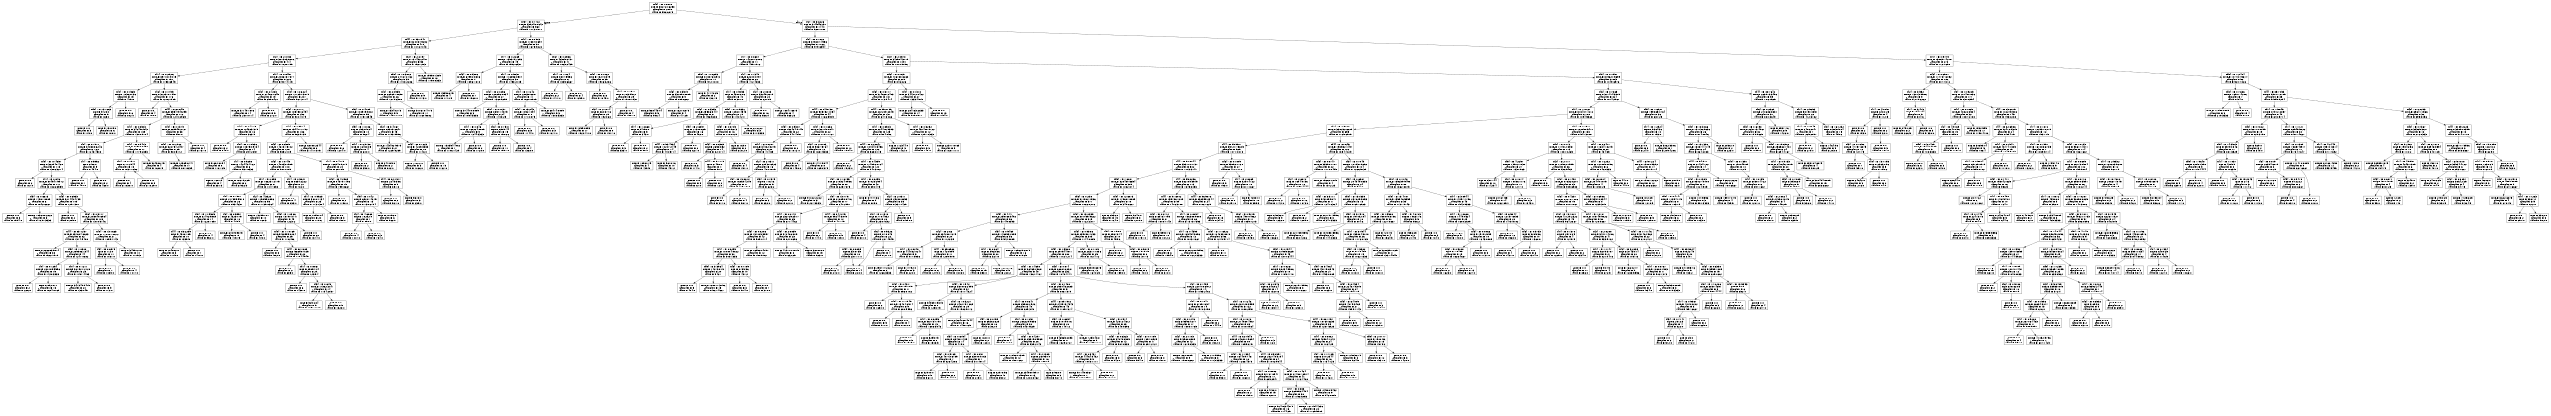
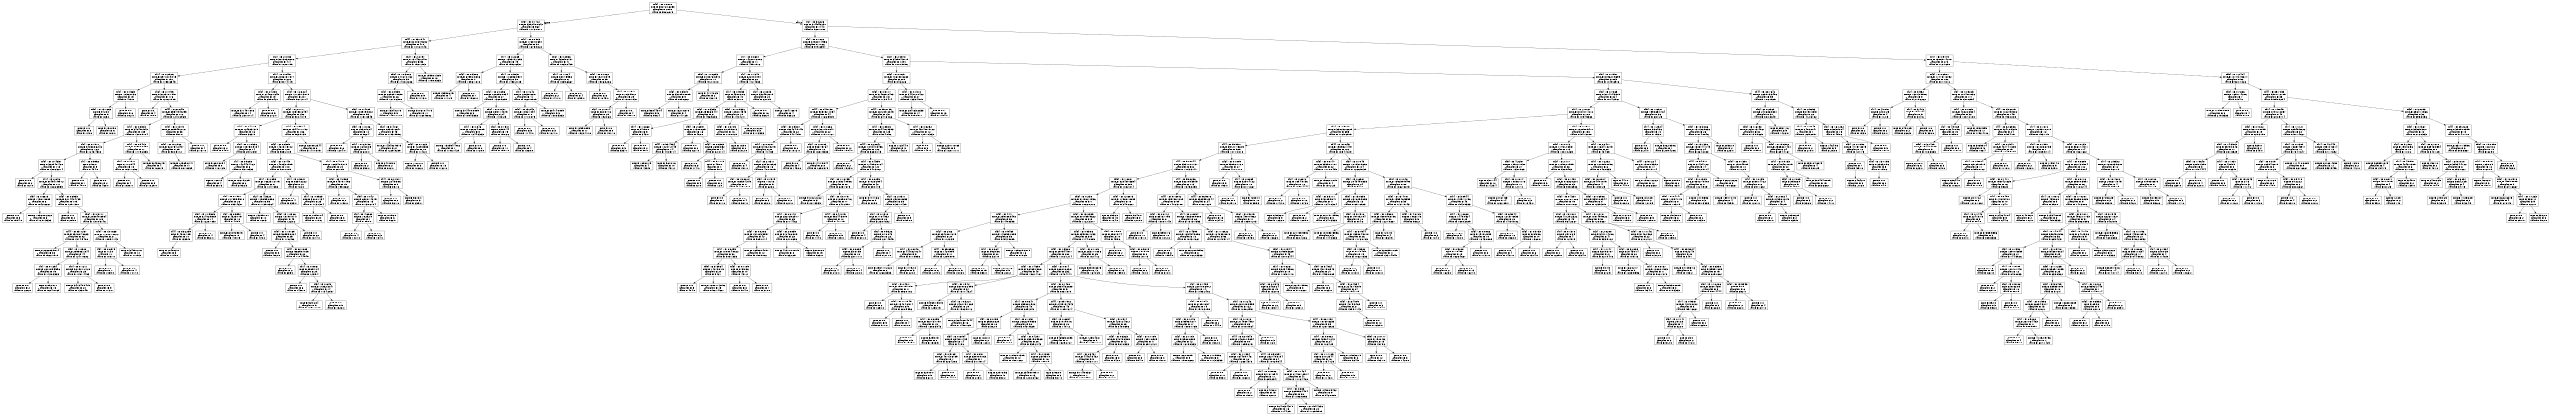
edge "X[2] <= 2.0803 mse = 33249.2275 samples = 20 value = 621.85" -> "mse = 0.0 samples = 16 value = 536.0": now "X[1] <= 0.9053 mse = 43800.86 samples = 40 value = 307.8" -> "mse = 0.0 samples = 16 value = 536.0"
edge "X[2] <= 3.952 mse = 13073.9506 samples = 9 value = 219.2222" -> "X[7] <= 4.0057 mse = 6480.25 samples = 4 value = 112.5": added
edge "X[5] <= 1.6921 mse = 199865.0764 samples = 36 value = 631.25" -> "X[7] <= 1.2924 mse = 9364.36 samples = 10 value = 153.8": added
edge "X[5] <= 1.0186 mse = 153279.24 samples = 10 value = 962.4" -> "X[1] <= 0.9138 mse = 164308.5 samples = 4 value = 600.0": reversed
edge "mse = 0.0 samples = 2 value = 193.0" -> "X[3] <= 0.7656 mse = 47157.6875 samples = 12 value = 427.75": now "X[8] <= 16.1232 mse = 58375.84 samples = 15 value = 499.6" -> "X[3] <= 0.7656 mse = 47157.6875 samples = 12 value = 427.75"
edge "mse = 0.0 samples = 2 value = 32.0" -> "mse = 0.0 samples = 3 value = 787.0": now "X[8] <= 16.1232 mse = 58375.84 samples = 15 value = 499.6" -> "mse = 0.0 samples = 3 value = 787.0"
edge "X[3] <= 0.8705 mse = 8129.5273 samples = 16 value = 110.8125" -> "X[3] <= 0.6565 mse = 2658.352 samples = 14 value = 82.0714": now "X[5] <= 2.6897 mse = 11308.625 samples = 16 value = 492.0" -> "X[3] <= 0.6565 mse = 2658.352 samples = 14 value = 82.0714"
node "mse = 0.0 samples = 3 value = 148.0": label "mse = 0.0 samples = 3 value = 148.0" -> "mse = 0.0 value = 3 value = 148.0"
edge "X[8] <= 19.0058 mse = 12673.2 samples = 15 value = 629.0" -> "X[1] <= 0.978 mse = 7230.25 samples = 12 value = 670.5": removed
edge "X[7] <= 2.5532 mse = 120603.5208 samples = 12 value = 567.75" -> "X[8] <= 18.4602 mse = 20667.1875 samples = 4 value = 899.75": added
edge "X[8] <= 13.7155 mse = 23632.56 samples = 5 value = 199.2" -> "mse = 24642.0 samples = 3 value = 276.0": now "mse = 0.0 samples = 7 value = 591.0" -> "mse = 24642.0 samples = 3 value = 276.0"
edge "mse = 0.0 samples = 9 value = 1829.0" -> "X[0] <= 0.1511 mse = 17.2544 samples = 13 value = 1831.7692": reversed
edge "mse = 111470.8889 samples = 9 value = 667.6667" -> "mse = 0.0 samples = 2 value = 818.0": now "X[5] <= 2.9478 mse = 80.2222 samples = 6 value = 830.6667" -> "mse = 0.0 samples = 2 value = 818.0"
edge "X[1] <= 1.0135 mse = 60381.4722 samples = 6 value = 897.1667" -> "X[5] <= 2.8824 mse = 21336.1875 samples = 4 value = 745.25": added
node "mse = 0.0 samples = 2 value = 882.0": added
node "mse = 23.4722 value = 6 value = 1276.1667": label "mse = 23.4722 value = 6 value = 1276.1667" -> "mse = 23.4722 samples = 6 value = 1276.1667"
node "mse = 4556.25 samples = 2 value = 214.5": removed
node "X[3] <= 0.6979 mse = 112.0 samples = 11 value = 1031.0": label "X[3] <= 0.6979 mse = 112.0 samples = 11 value = 1031.0" -> "X[3] <= 0.6979 mse = 112.0 value = 11 value = 1031.0"
node "mse = 0.0 samples = 7 value = 1410.0": removed
edge "X[6] <= 0.5326 mse = 87.8843 samples = 22 value = 227.4545" -> "mse = 0.0 samples = 14 value = 228.0": now "X[6] <= 0.5326 mse = 87.8843 samples = 22 value = 227.4545" -> "X[5] <= 2.8839 mse = 33.8765 samples = 18 value = 231.1111"
node "mse = 0.0 samples = 11 value = 907.0": removed
node "mse = 0.0 samples = 17 value = 856.0": removed
node "X[6] <= 0.0346 mse = 3468.24 samples = 14 value = 1320.6": label "X[6] <= 0.0346 mse = 3468.24 samples = 14 value = 1320.6" -> "X[6] <= 0.0346 mse = 3468.24 samples = 15 value = 1320.6"
node "mse = 392.0 samples = 3 value = 996.0": added
node "mse = 0.0 samples = 9 value = 1526.0": removed
node "mse = 0.0 samples = 12 value = 1537.0": label "mse = 0.0 samples = 12 value = 1537.0" -> "mse = 0.0 value = 12 value = 1537.0"
